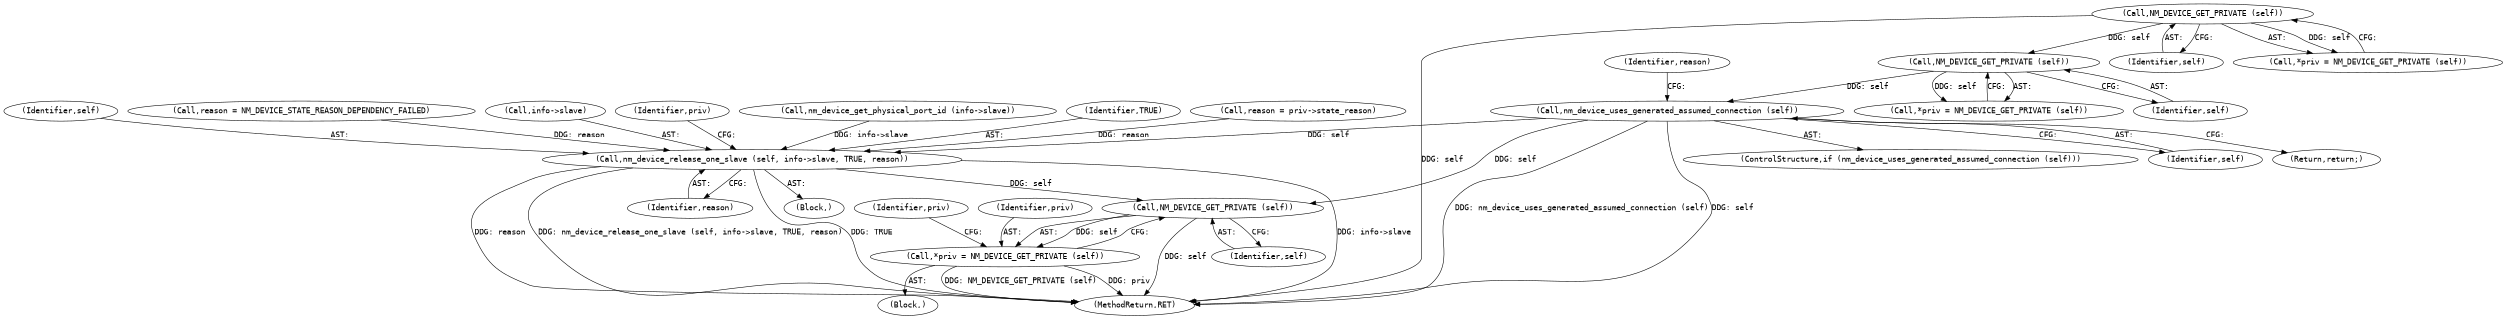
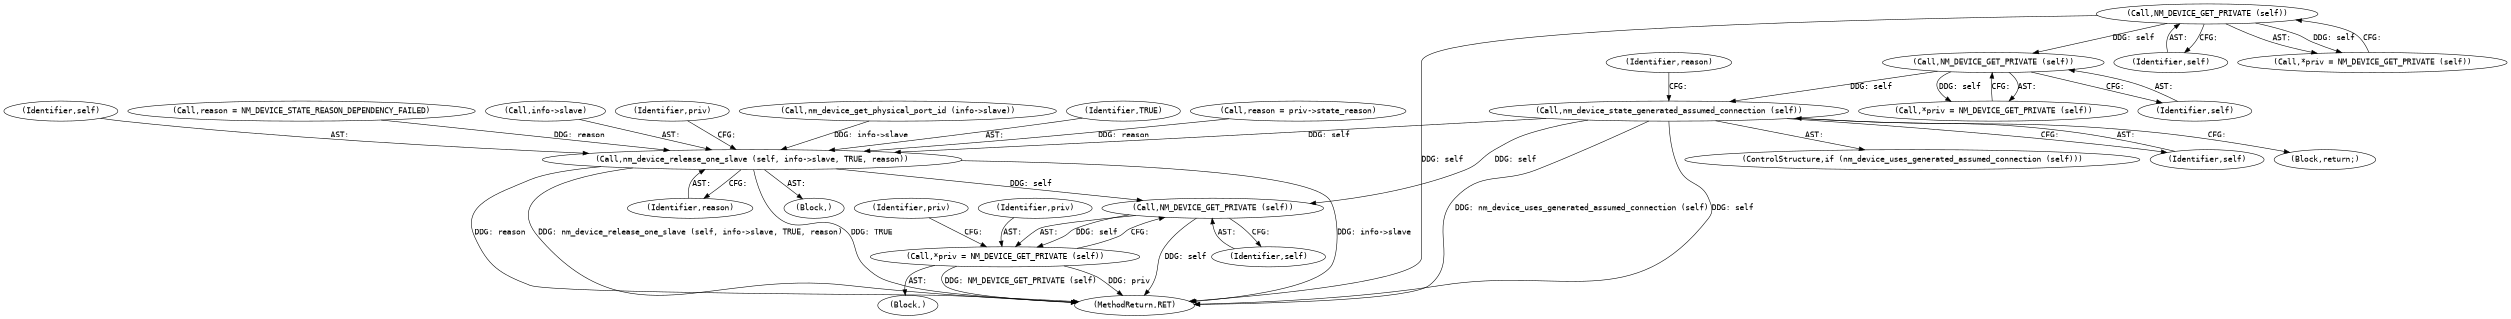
node "(Call,nm_device_uses_generated_assumed_connection (self))": label "(Call,nm_device_uses_generated_assumed_connection (self))" -> "(Call,nm_device_state_generated_assumed_connection (self))"
node "(Return,return;)": label "(Return,return;)" -> "(Block,return;)"
